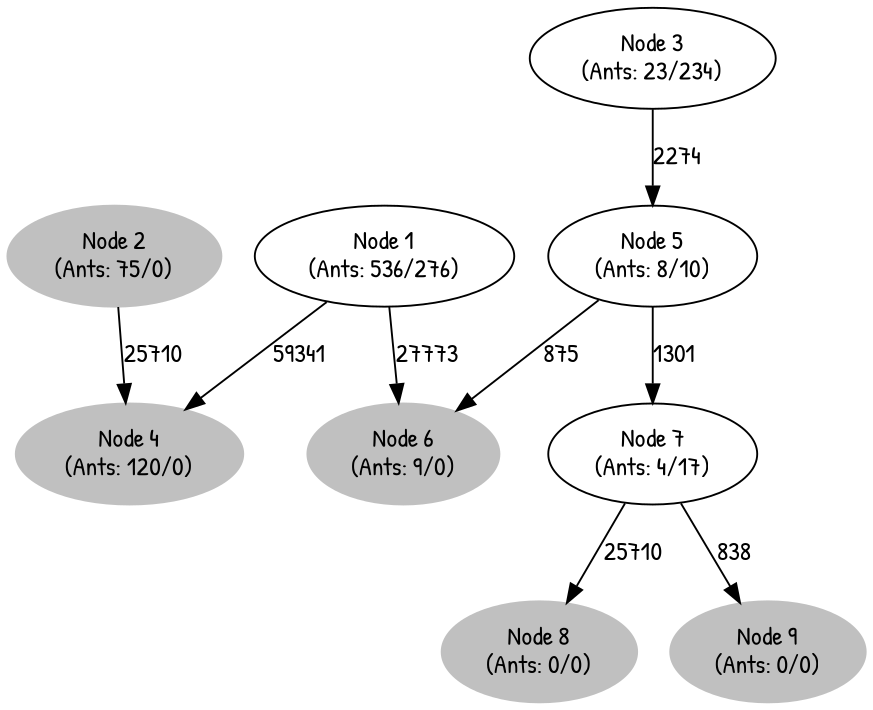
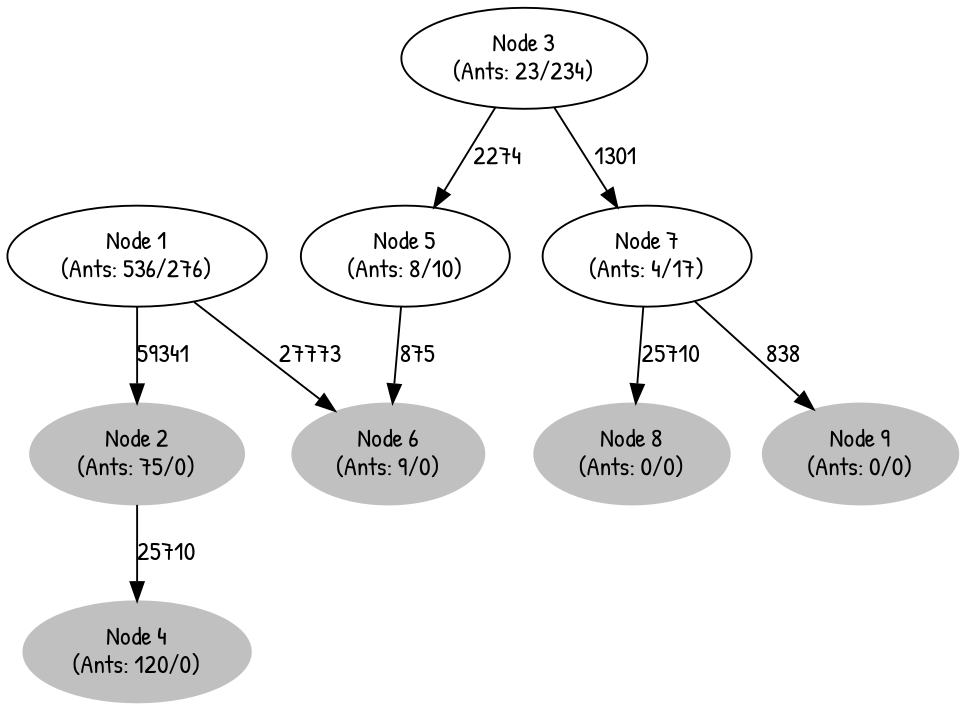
edge "Node 5 (Ants: 8/10)" -> "Node 7 (Ants: 4/17)": now "Node 3 (Ants: 23/234)" -> "Node 7 (Ants: 4/17)"
edge "Node 1 (Ants: 536/276)" -> "Node 4 (Ants: 120/0)": now "Node 1 (Ants: 536/276)" -> "Node 2 (Ants: 75/0)"
